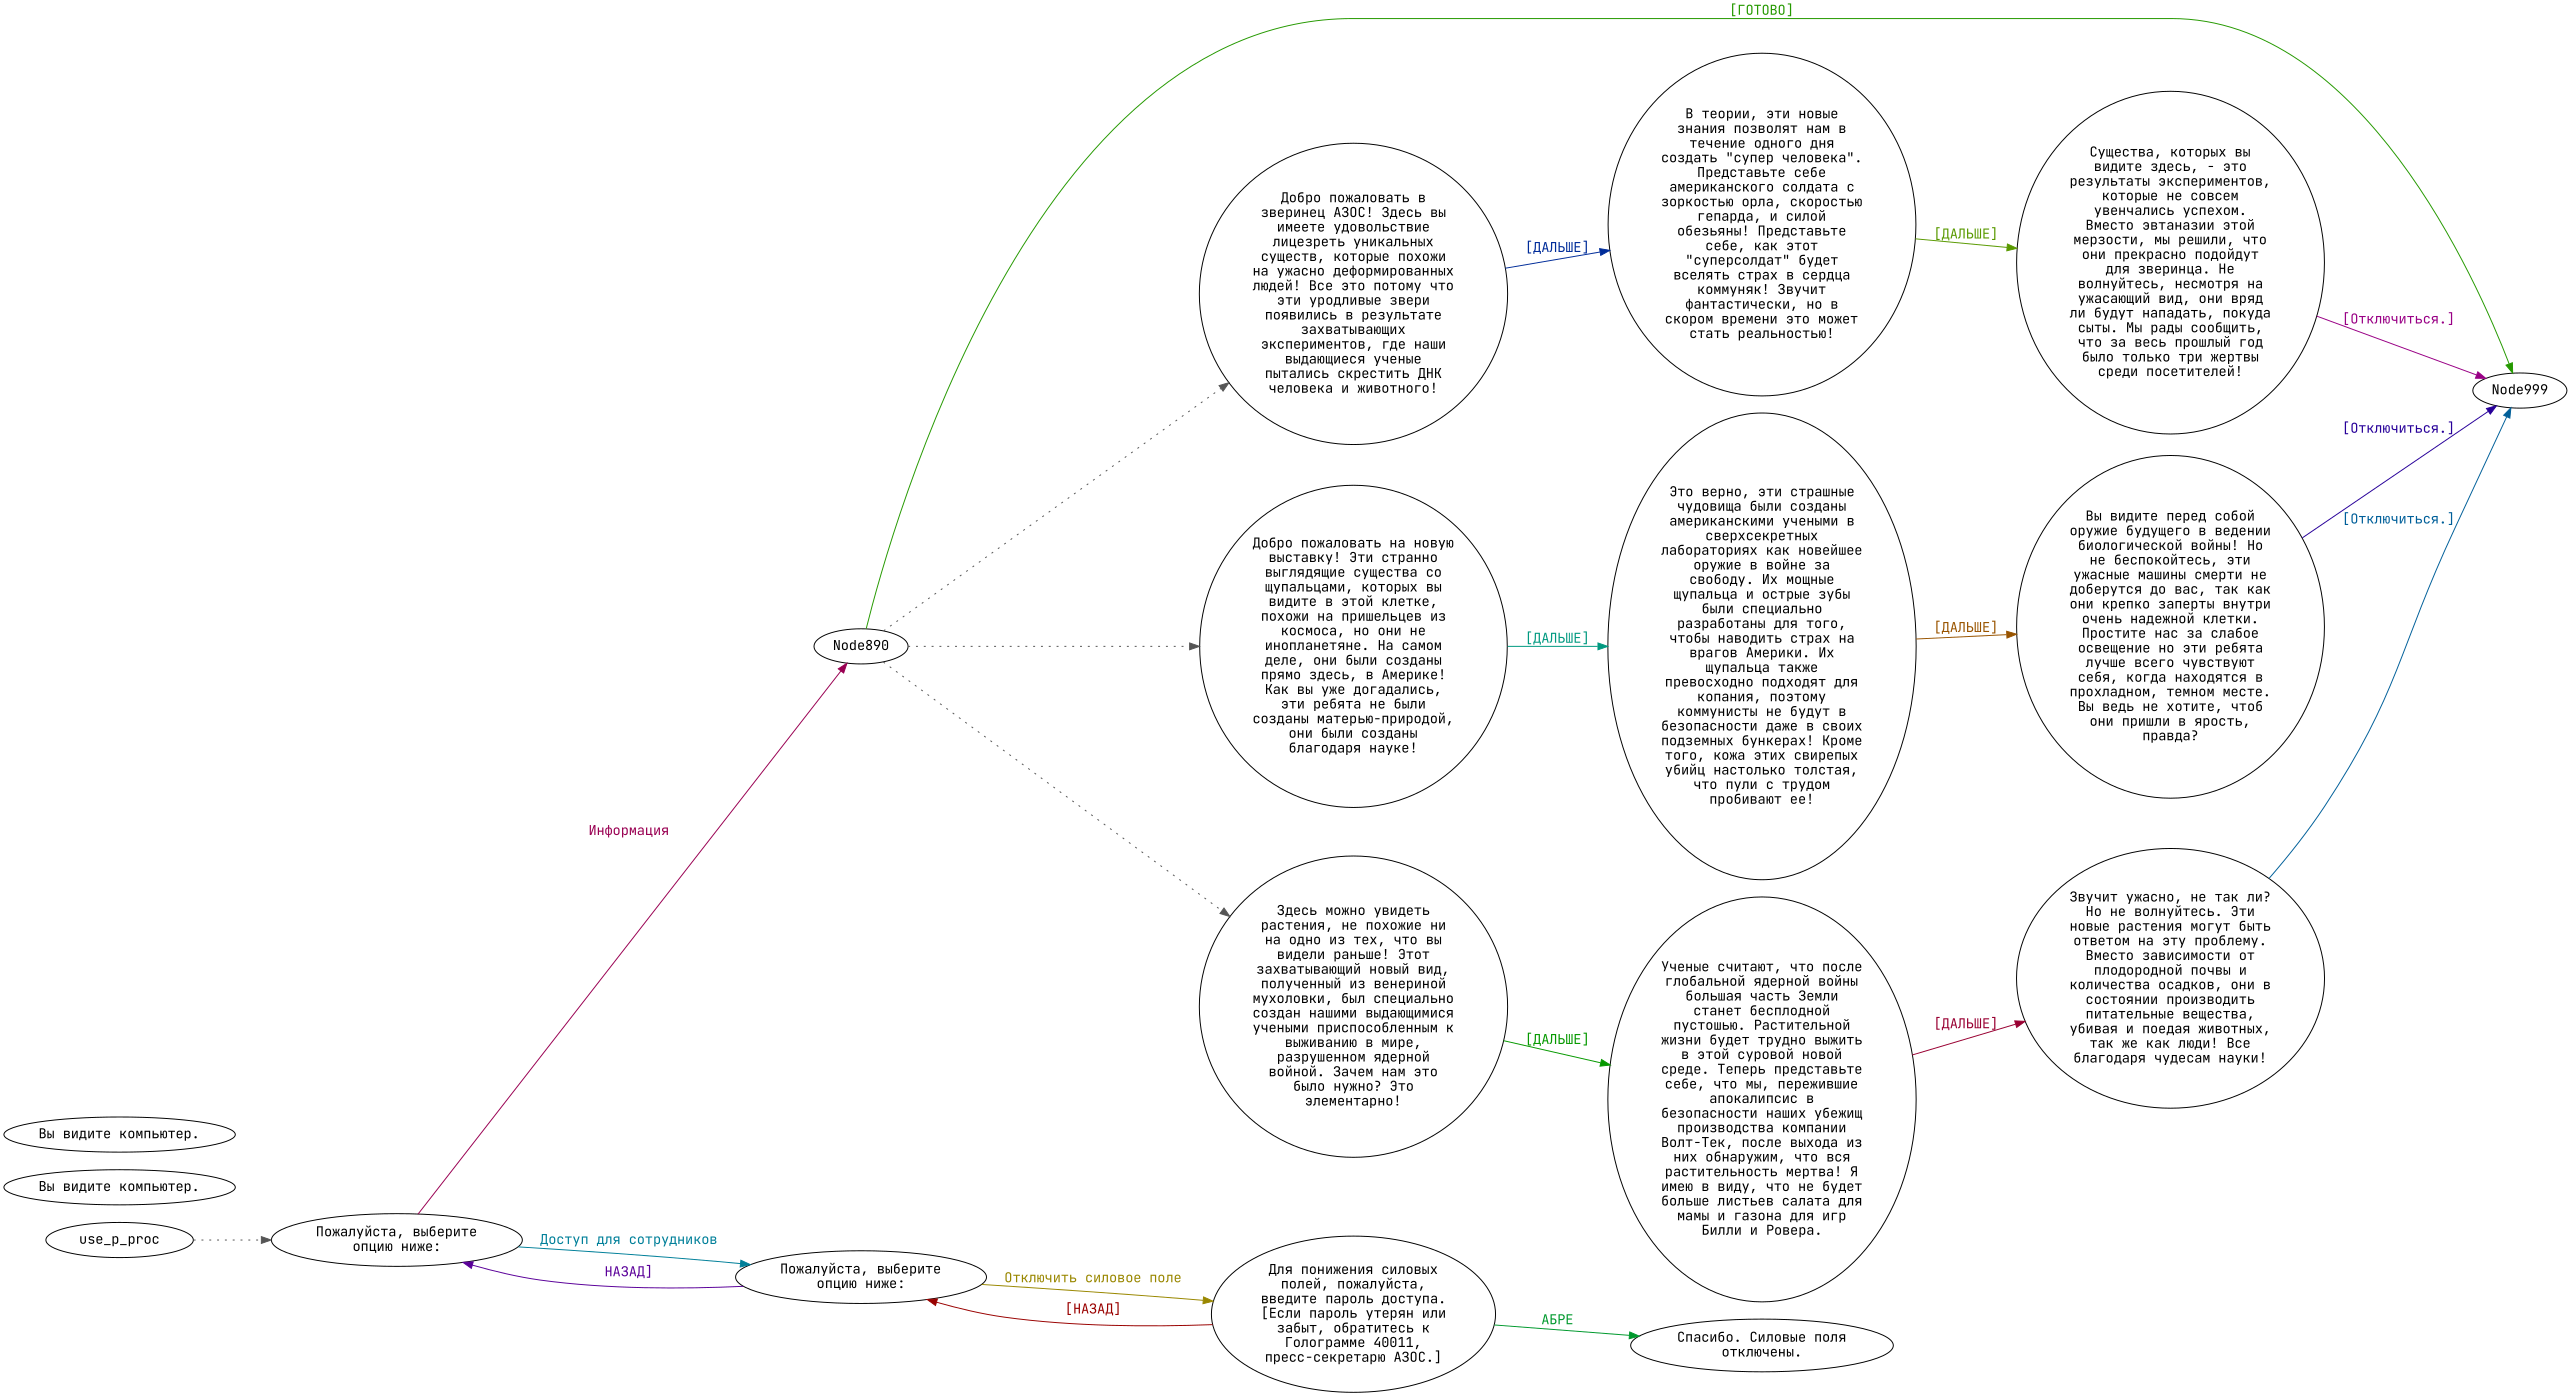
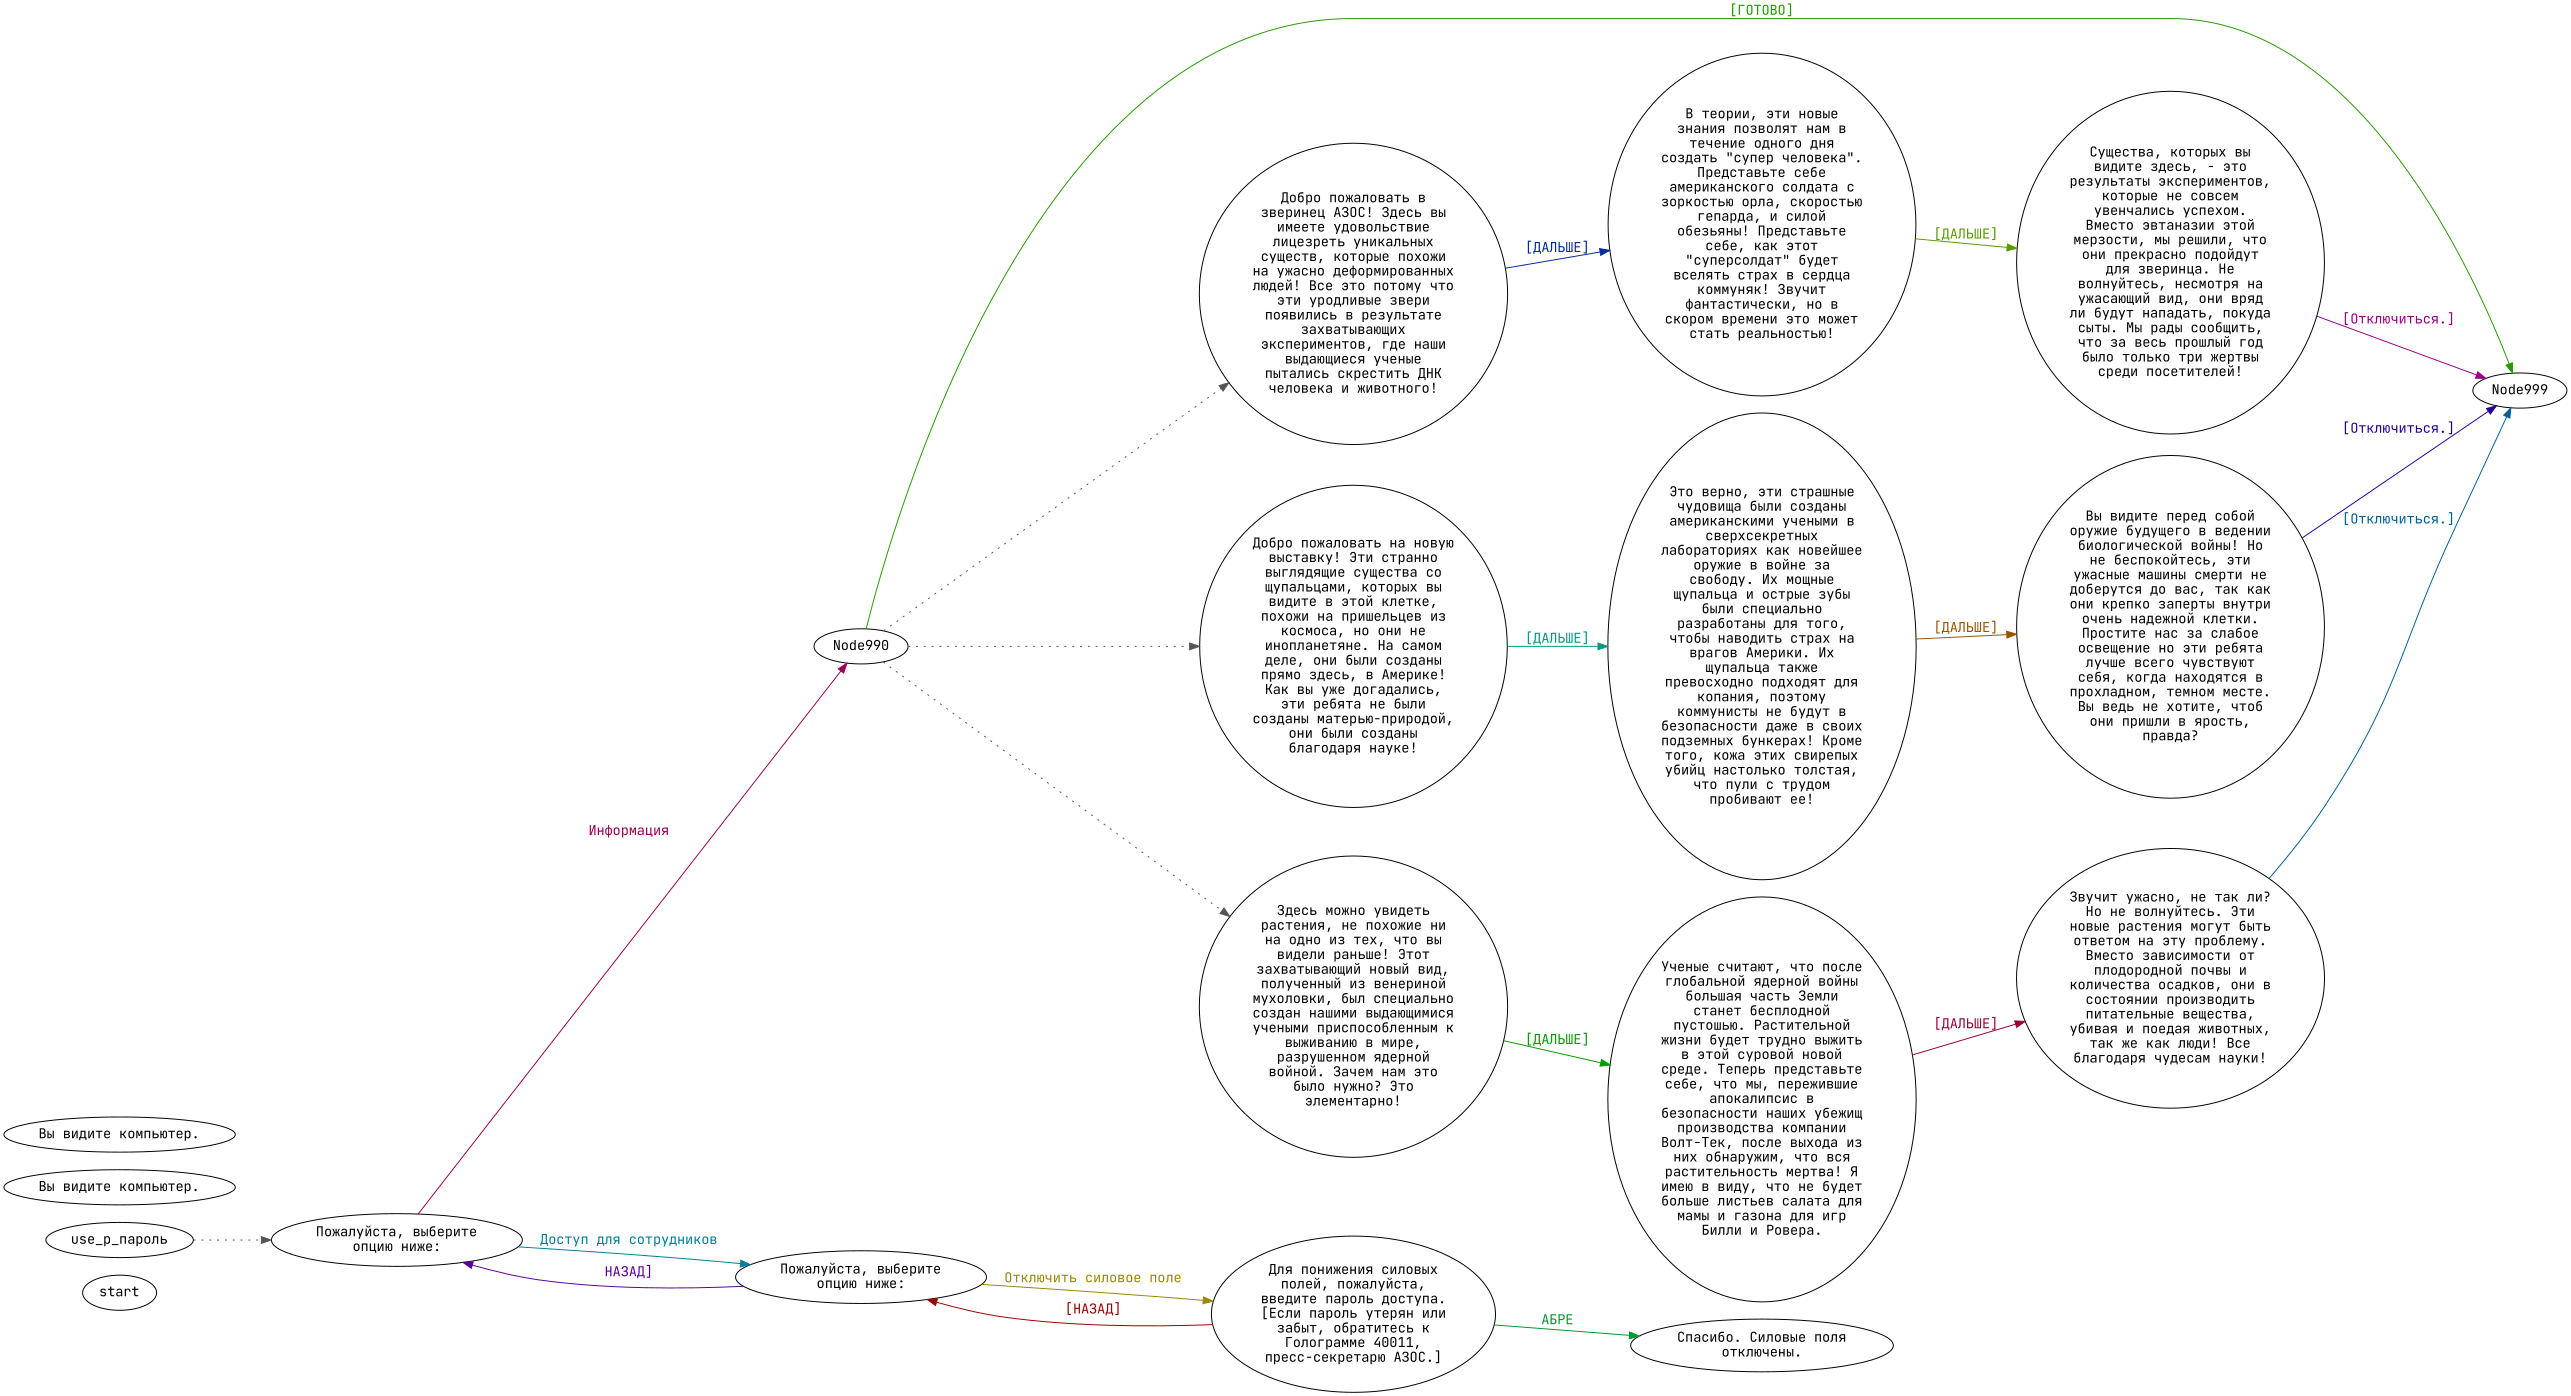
node "Node890": label "Node890" -> "Node990"
node "use_p_proc": label "use_p_proc" -> "use_p_пароль"
node "start": added
